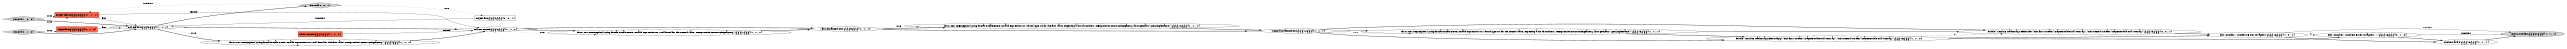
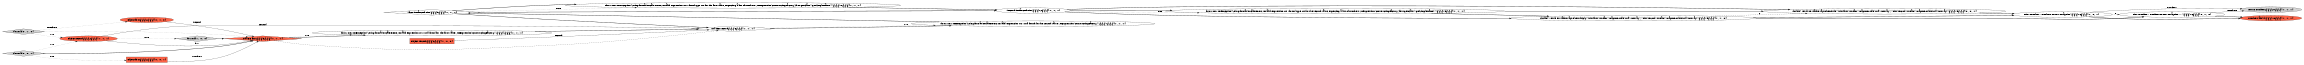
edge "doWork['0', '0', '1']" -> "Object second@@@2@@@['1', '1', '1']": label "numbers" -> "true"
edge "null == first@@@3@@@['1', '1', '1']" -> "doWork['0', '0', '1']": reversed
node "Object second@@@2@@@['1', '1', '1']": shape box -> ellipse
edge "doWork['1', '0', '0']" -> "Object second@@@2@@@['1', '1', '1']": reversed
node "Object first@@@2@@@['0', '0', '1']": fillcolor white -> tomato
edge "Object first@@@2@@@['0', '1', '0']" -> "null == first@@@3@@@['1', '1', '1']": label "first" -> "second"
node "null == first@@@3@@@['1', '1', '1']": fillcolor white -> tomato
edge "null == second@@@6@@@['1', '1', '1']" -> "!(first instanceof List)@@@9@@@['1', '1', '1']": reversed
edge "null == first@@@3@@@['1', '1', '1']" -> "null == second@@@6@@@['1', '1', '1']": style bold -> dashed
node "Object first@@@2@@@['0', '1', '0']": shape box -> ellipse
edge "doWork['0', '1', '0']" -> "Object first@@@2@@@['0', '1', '0']": label "true" -> "numbers"
node "!(second instanceof List)@@@12@@@['1', '1', '1']": shape diamond -> ellipse
edge "doWork['0', '1', '0']" -> "null == first@@@3@@@['1', '1', '1']": style bold -> dotted
edge "numbers.add(d)@@@18@@@['1', '1', '1']" -> "return numbers@@@20@@@['1', '1', '1']": removed
node "numbers.add(d)@@@18@@@['1', '1', '1']": fillcolor white -> tomato
